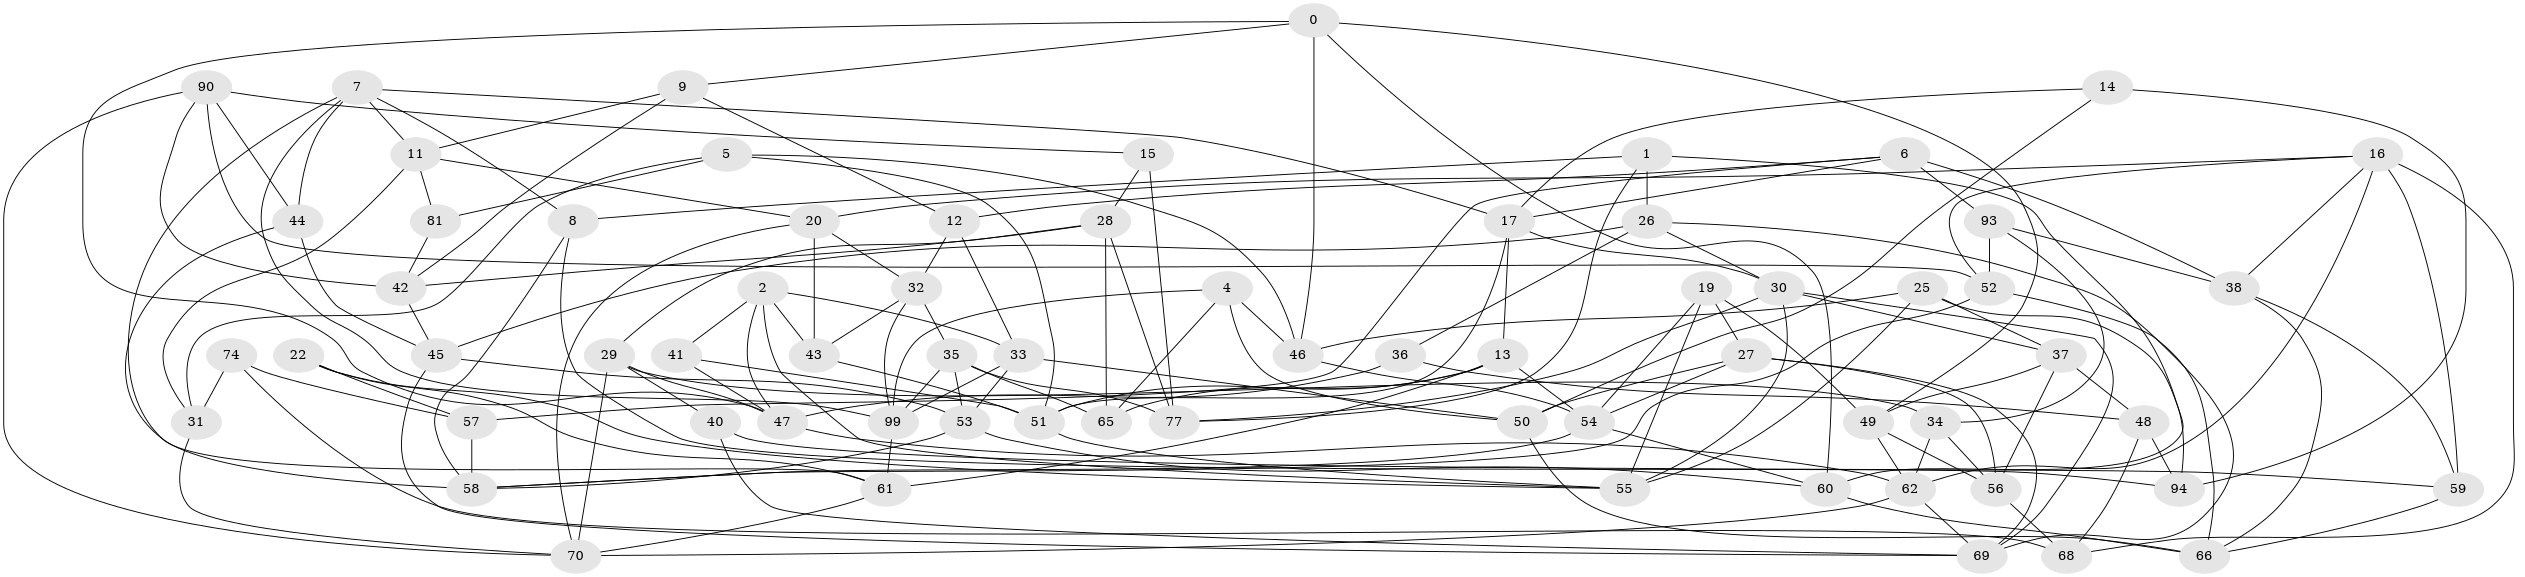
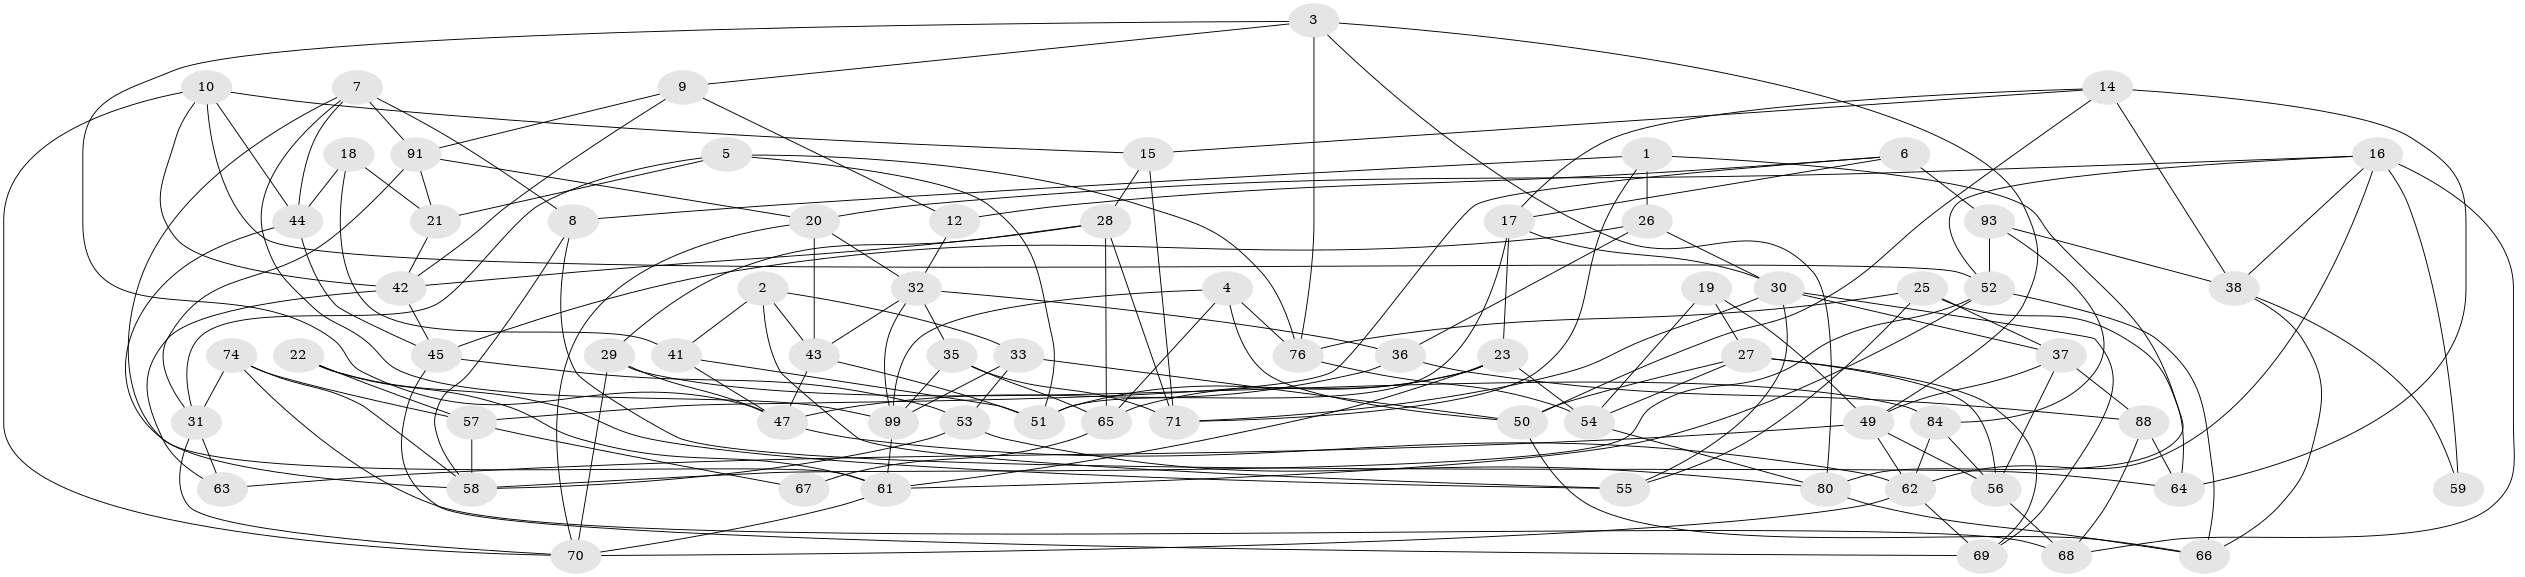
node "0": label "0" -> "3"
node "90": label "90" -> "10"
edge "7" -- "17": removed
edge "14" -- "15": added
node "18": added
node "11": label "11" -> "91"
edge "6" -- "38": now "14" -- "38"
node "81": label "81" -> "21"
edge "12" -- "33": removed
edge "26" -- "69": removed
edge "32" -- "36": added
node "46": label "46" -> "76"
node "13": label "13" -> "23"
edge "2" -- "47": now "43" -- "47"
edge "19" -- "55": removed
edge "35" -- "53": removed
node "40": removed
node "77": label "77" -> "71"
node "34": label "34" -> "84"
node "48": label "48" -> "88"
edge "52" -- "61": added
edge "54" -- "58": now "74" -- "58"
edge "51" -- "55": removed
node "63": added
node "67": added
node "60": label "60" -> "80"
node "94": label "94" -> "64"
edge "59" -- "66": removed
